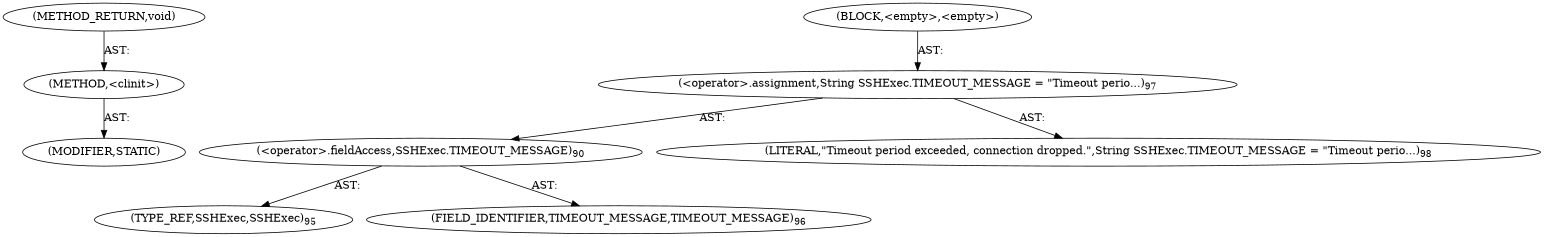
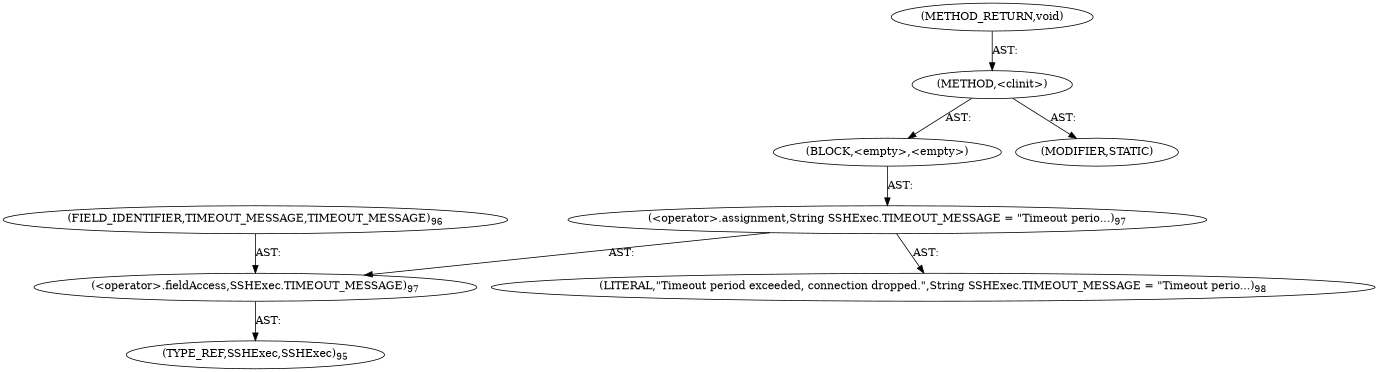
edge "(METHOD,<clinit>)" -> "(BLOCK,<empty>,<empty>)": added, label "AST:"
node "(<operator>.fieldAccess,SSHExec.TIMEOUT_MESSAGE)": text "90" -> "97"
edge "(<operator>.fieldAccess,SSHExec.TIMEOUT_MESSAGE)" -> "(FIELD_IDENTIFIER,TIMEOUT_MESSAGE,TIMEOUT_MESSAGE)": reversed
